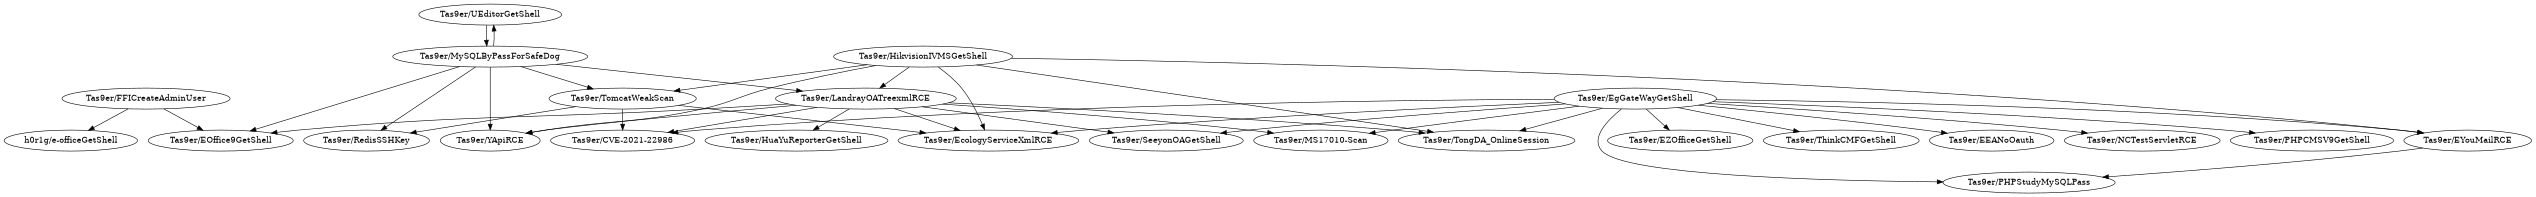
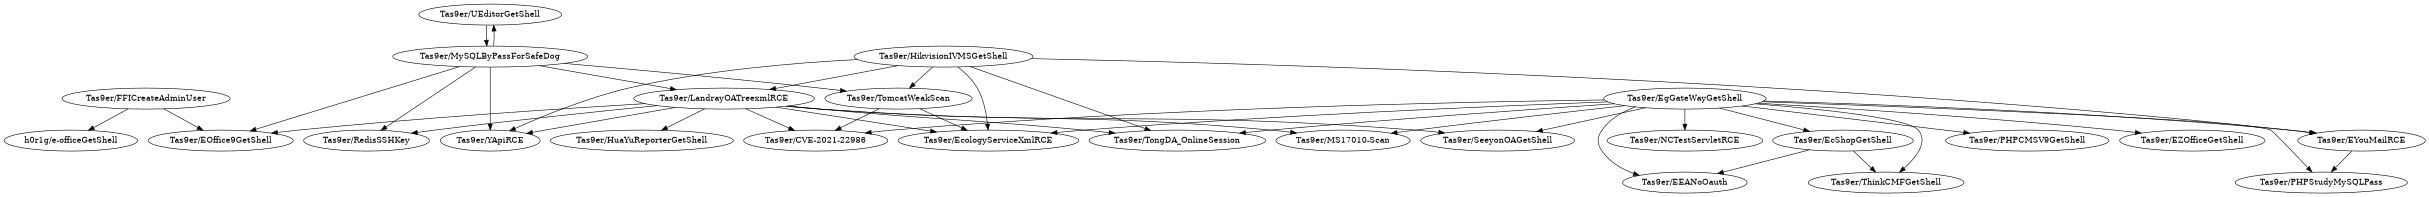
edge "Tas9er/TomcatWeakScan" -> "Tas9er/RedisSSHKey": now "Tas9er/LandrayOATreexmlRCE" -> "Tas9er/RedisSSHKey"
node "Tas9er/EcShopGetShell": added
